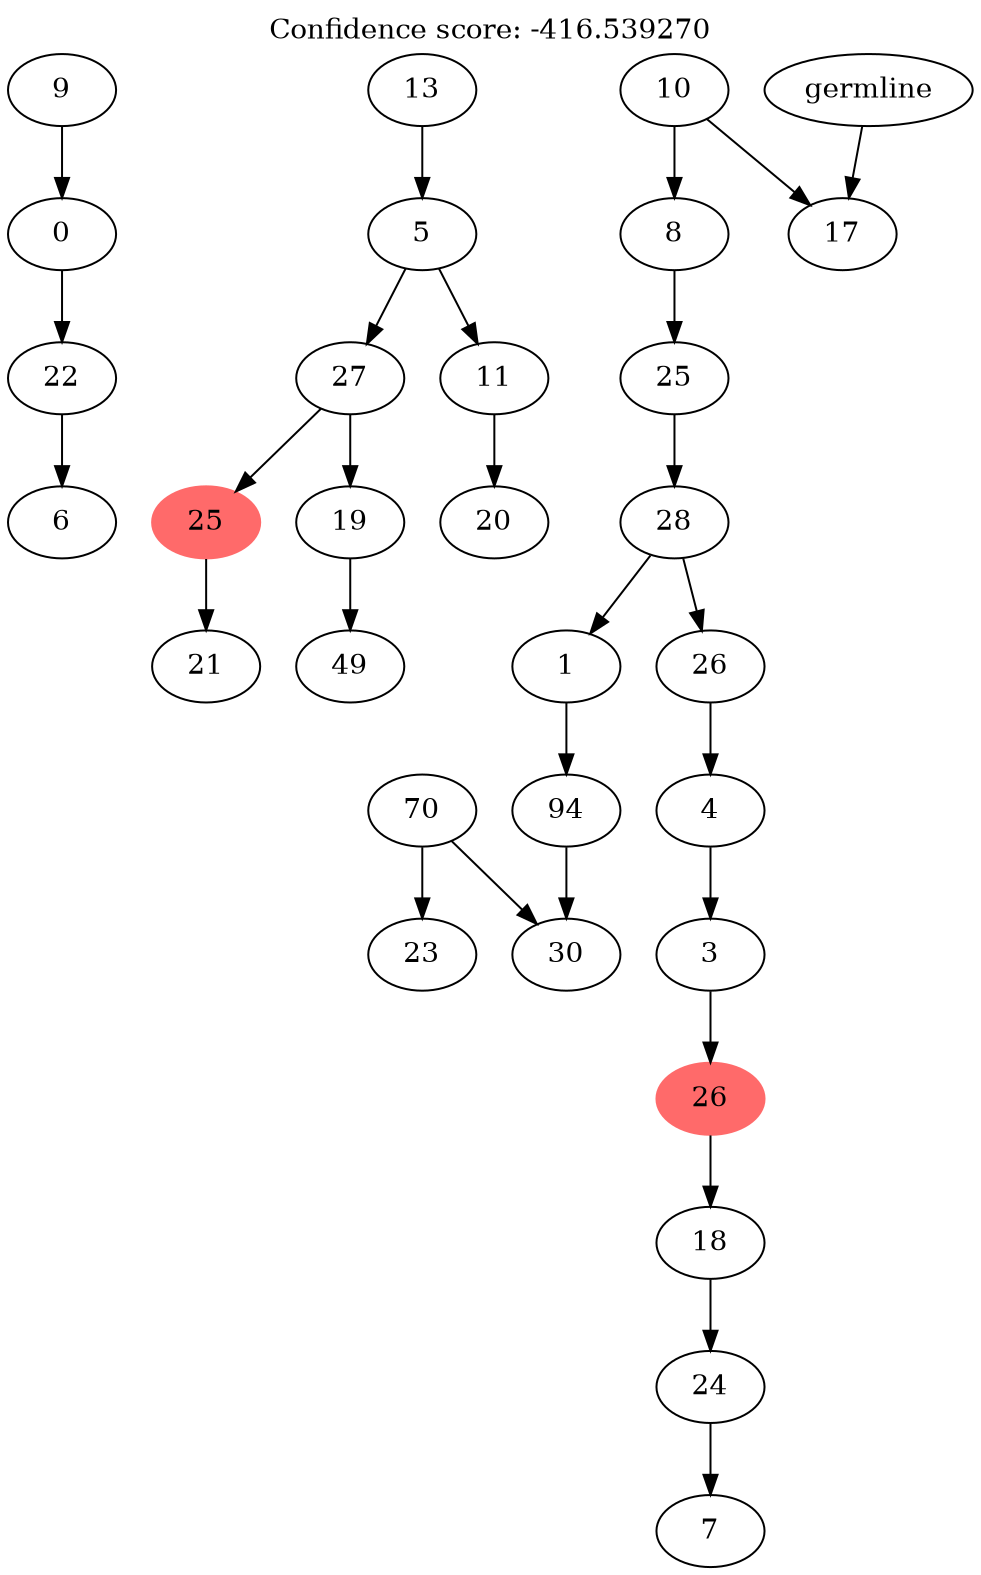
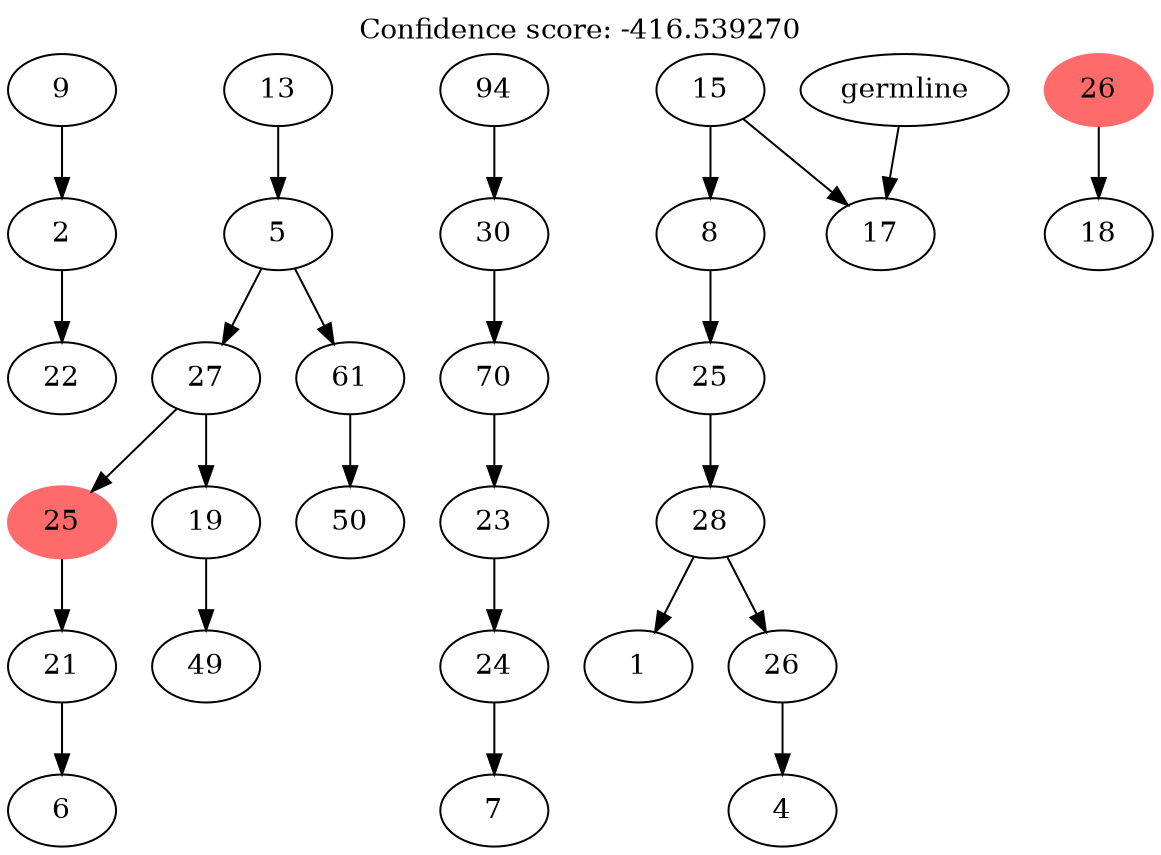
node "10": label "10" -> "15"
node "0": label "0" -> "2"
node "11": label "11" -> "61"
edge "22" -> "6": now "21" -> "6"
node "20": label "20" -> "50"
edge "1" -> "94": removed
edge "70" -> "30": reversed
node "3": removed
edge "18" -> "24": now "23" -> "24"
